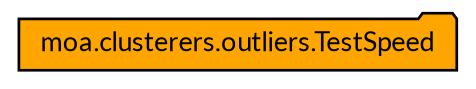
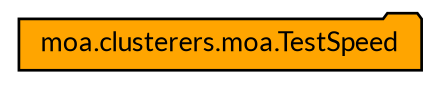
node "moa.clusterers.outliers.TestSpeed": label "moa.clusterers.outliers.TestSpeed" -> "moa.clusterers.moa.TestSpeed"
